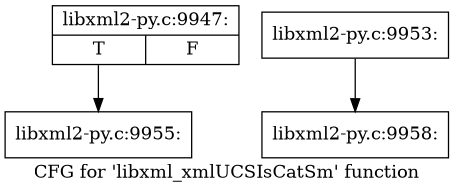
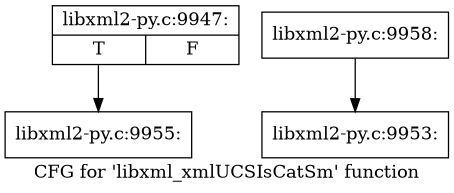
edge "libxml2-py.c:9953:" -> "libxml2-py.c:9958:": reversed
